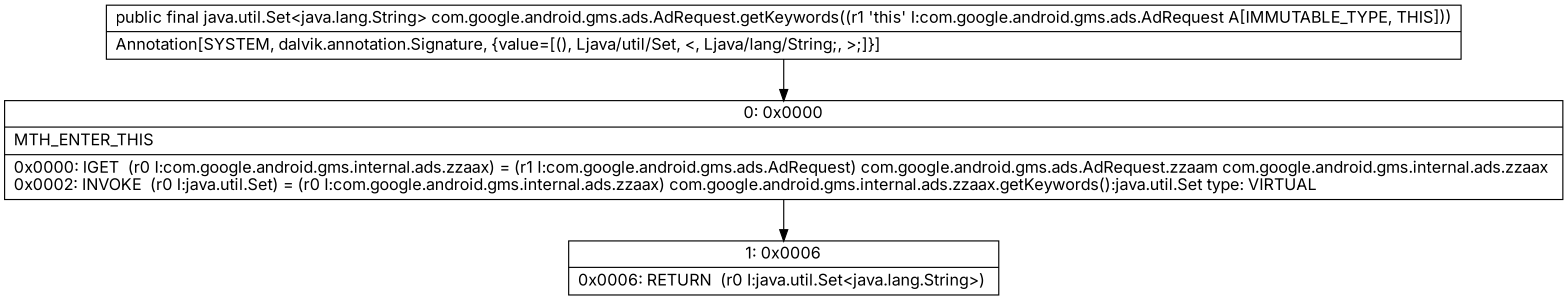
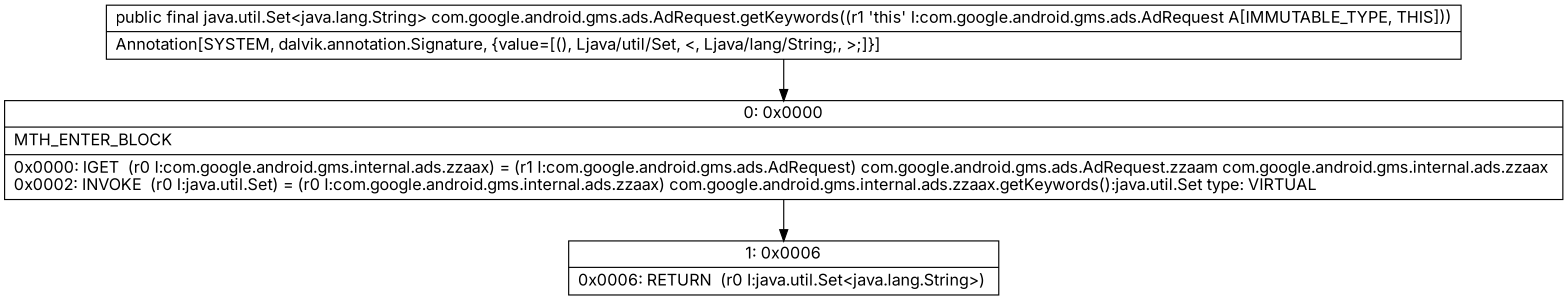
node "0: 0x0000": text "MTH_ENTER_THIS" -> "MTH_ENTER_BLOCK"
